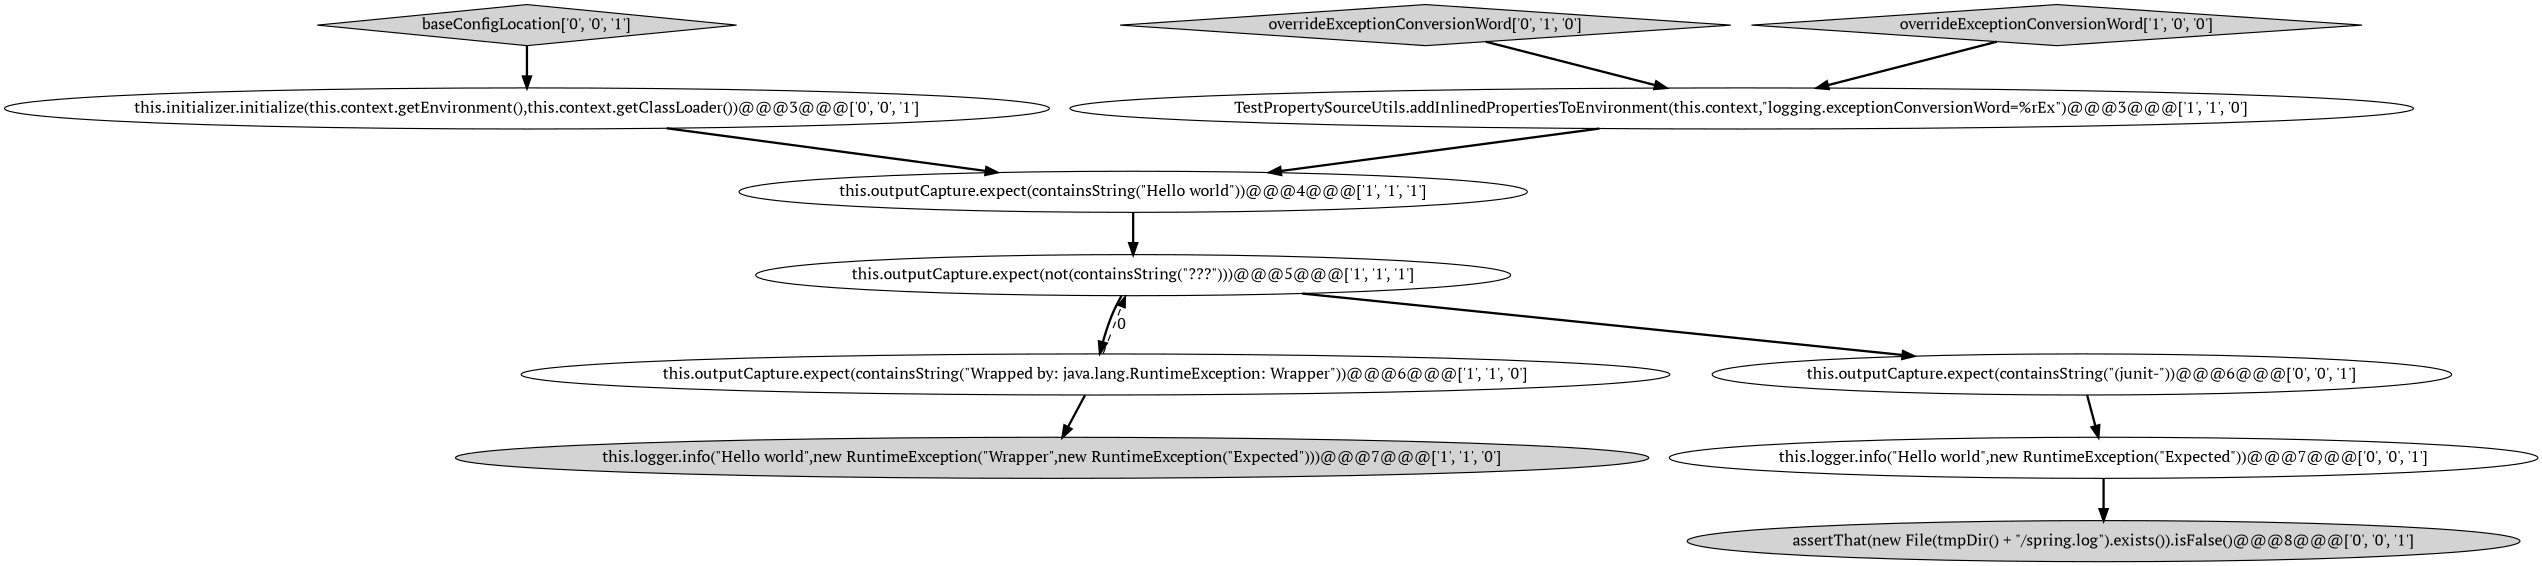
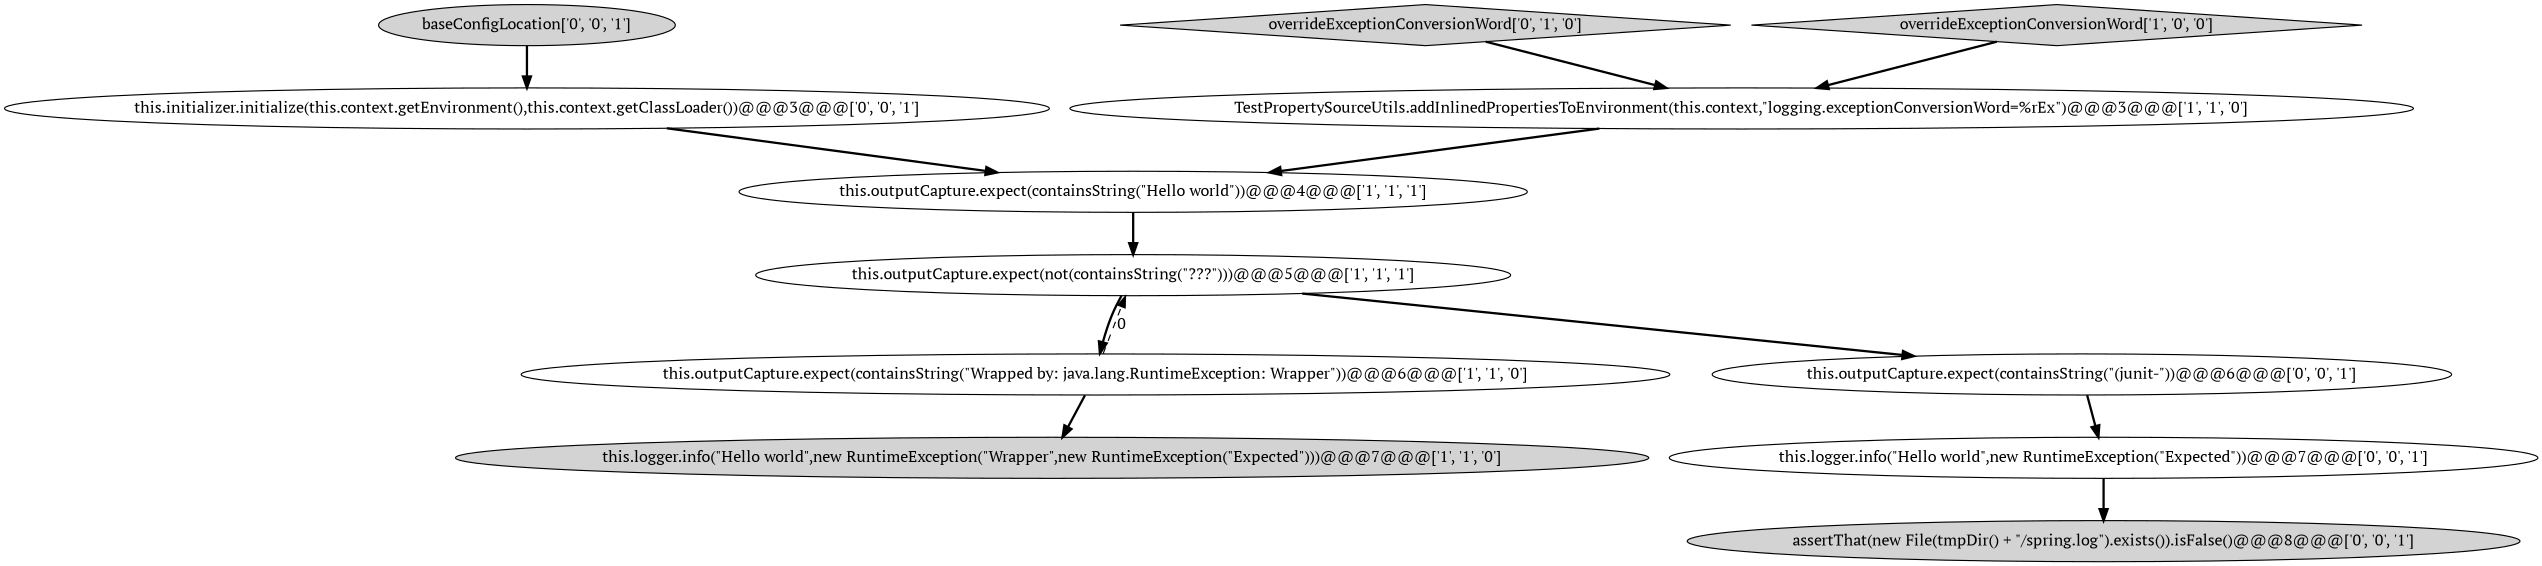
node "baseConfigLocation['0', '0', '1']": shape diamond -> ellipse
